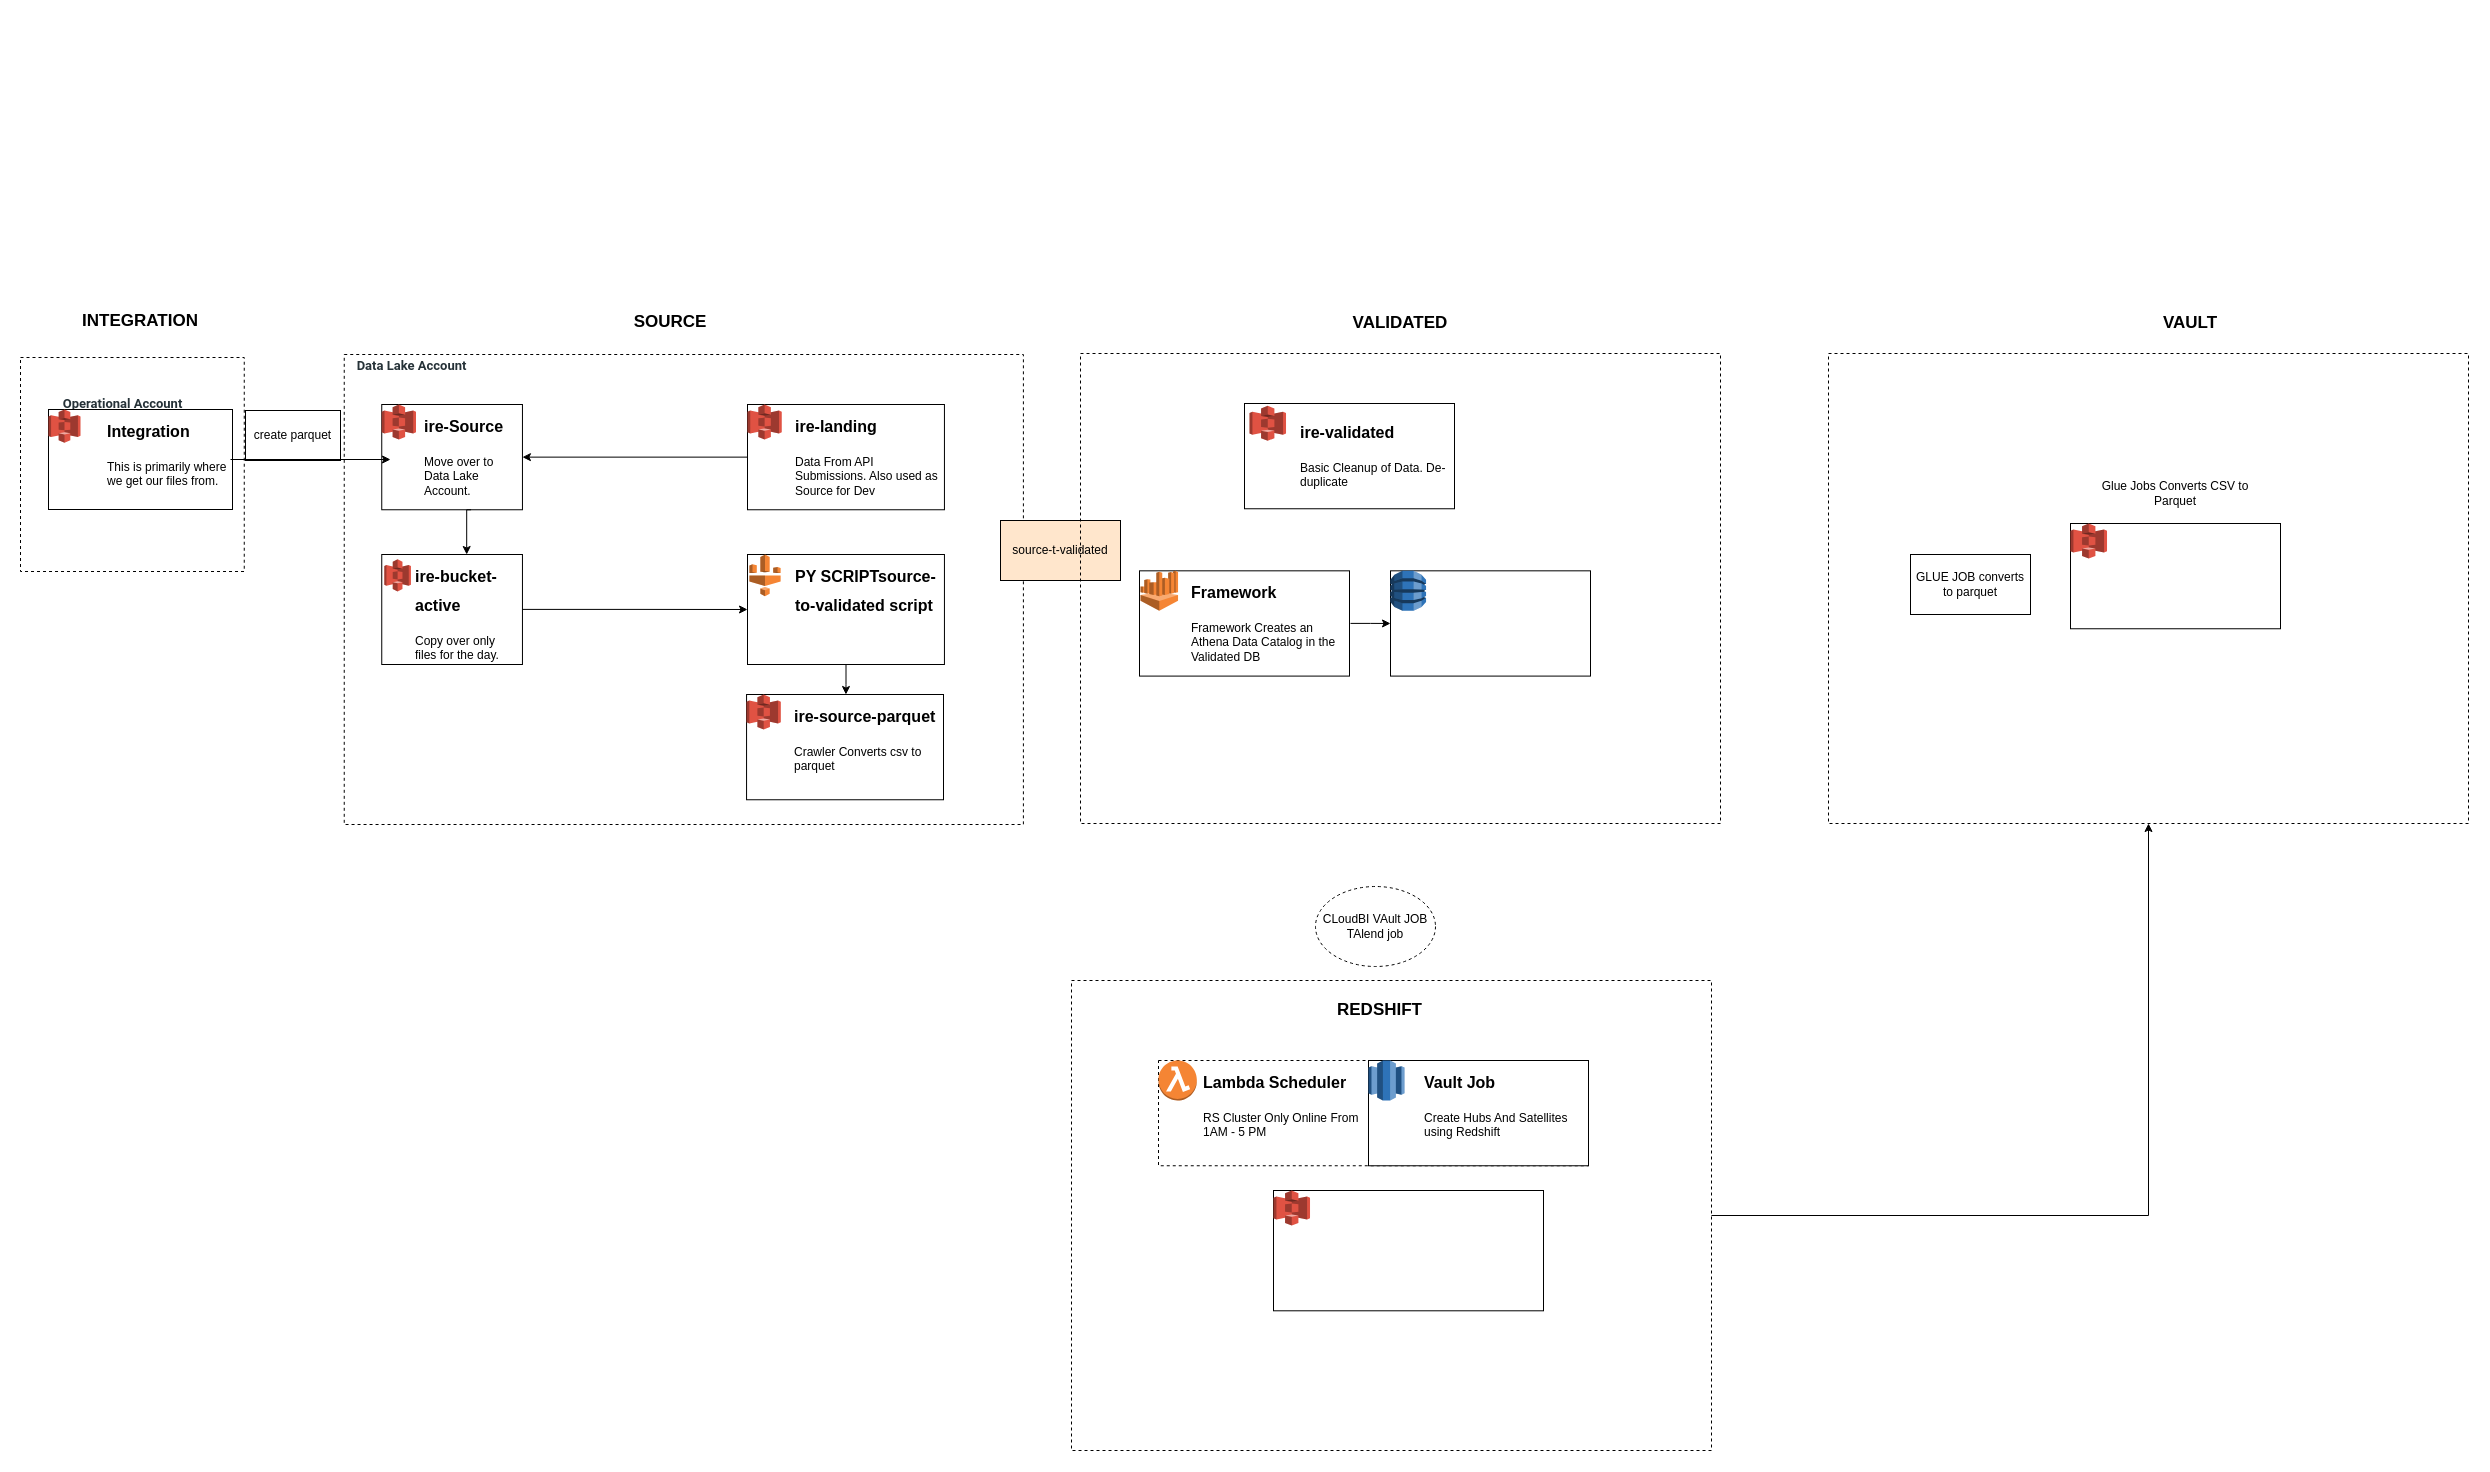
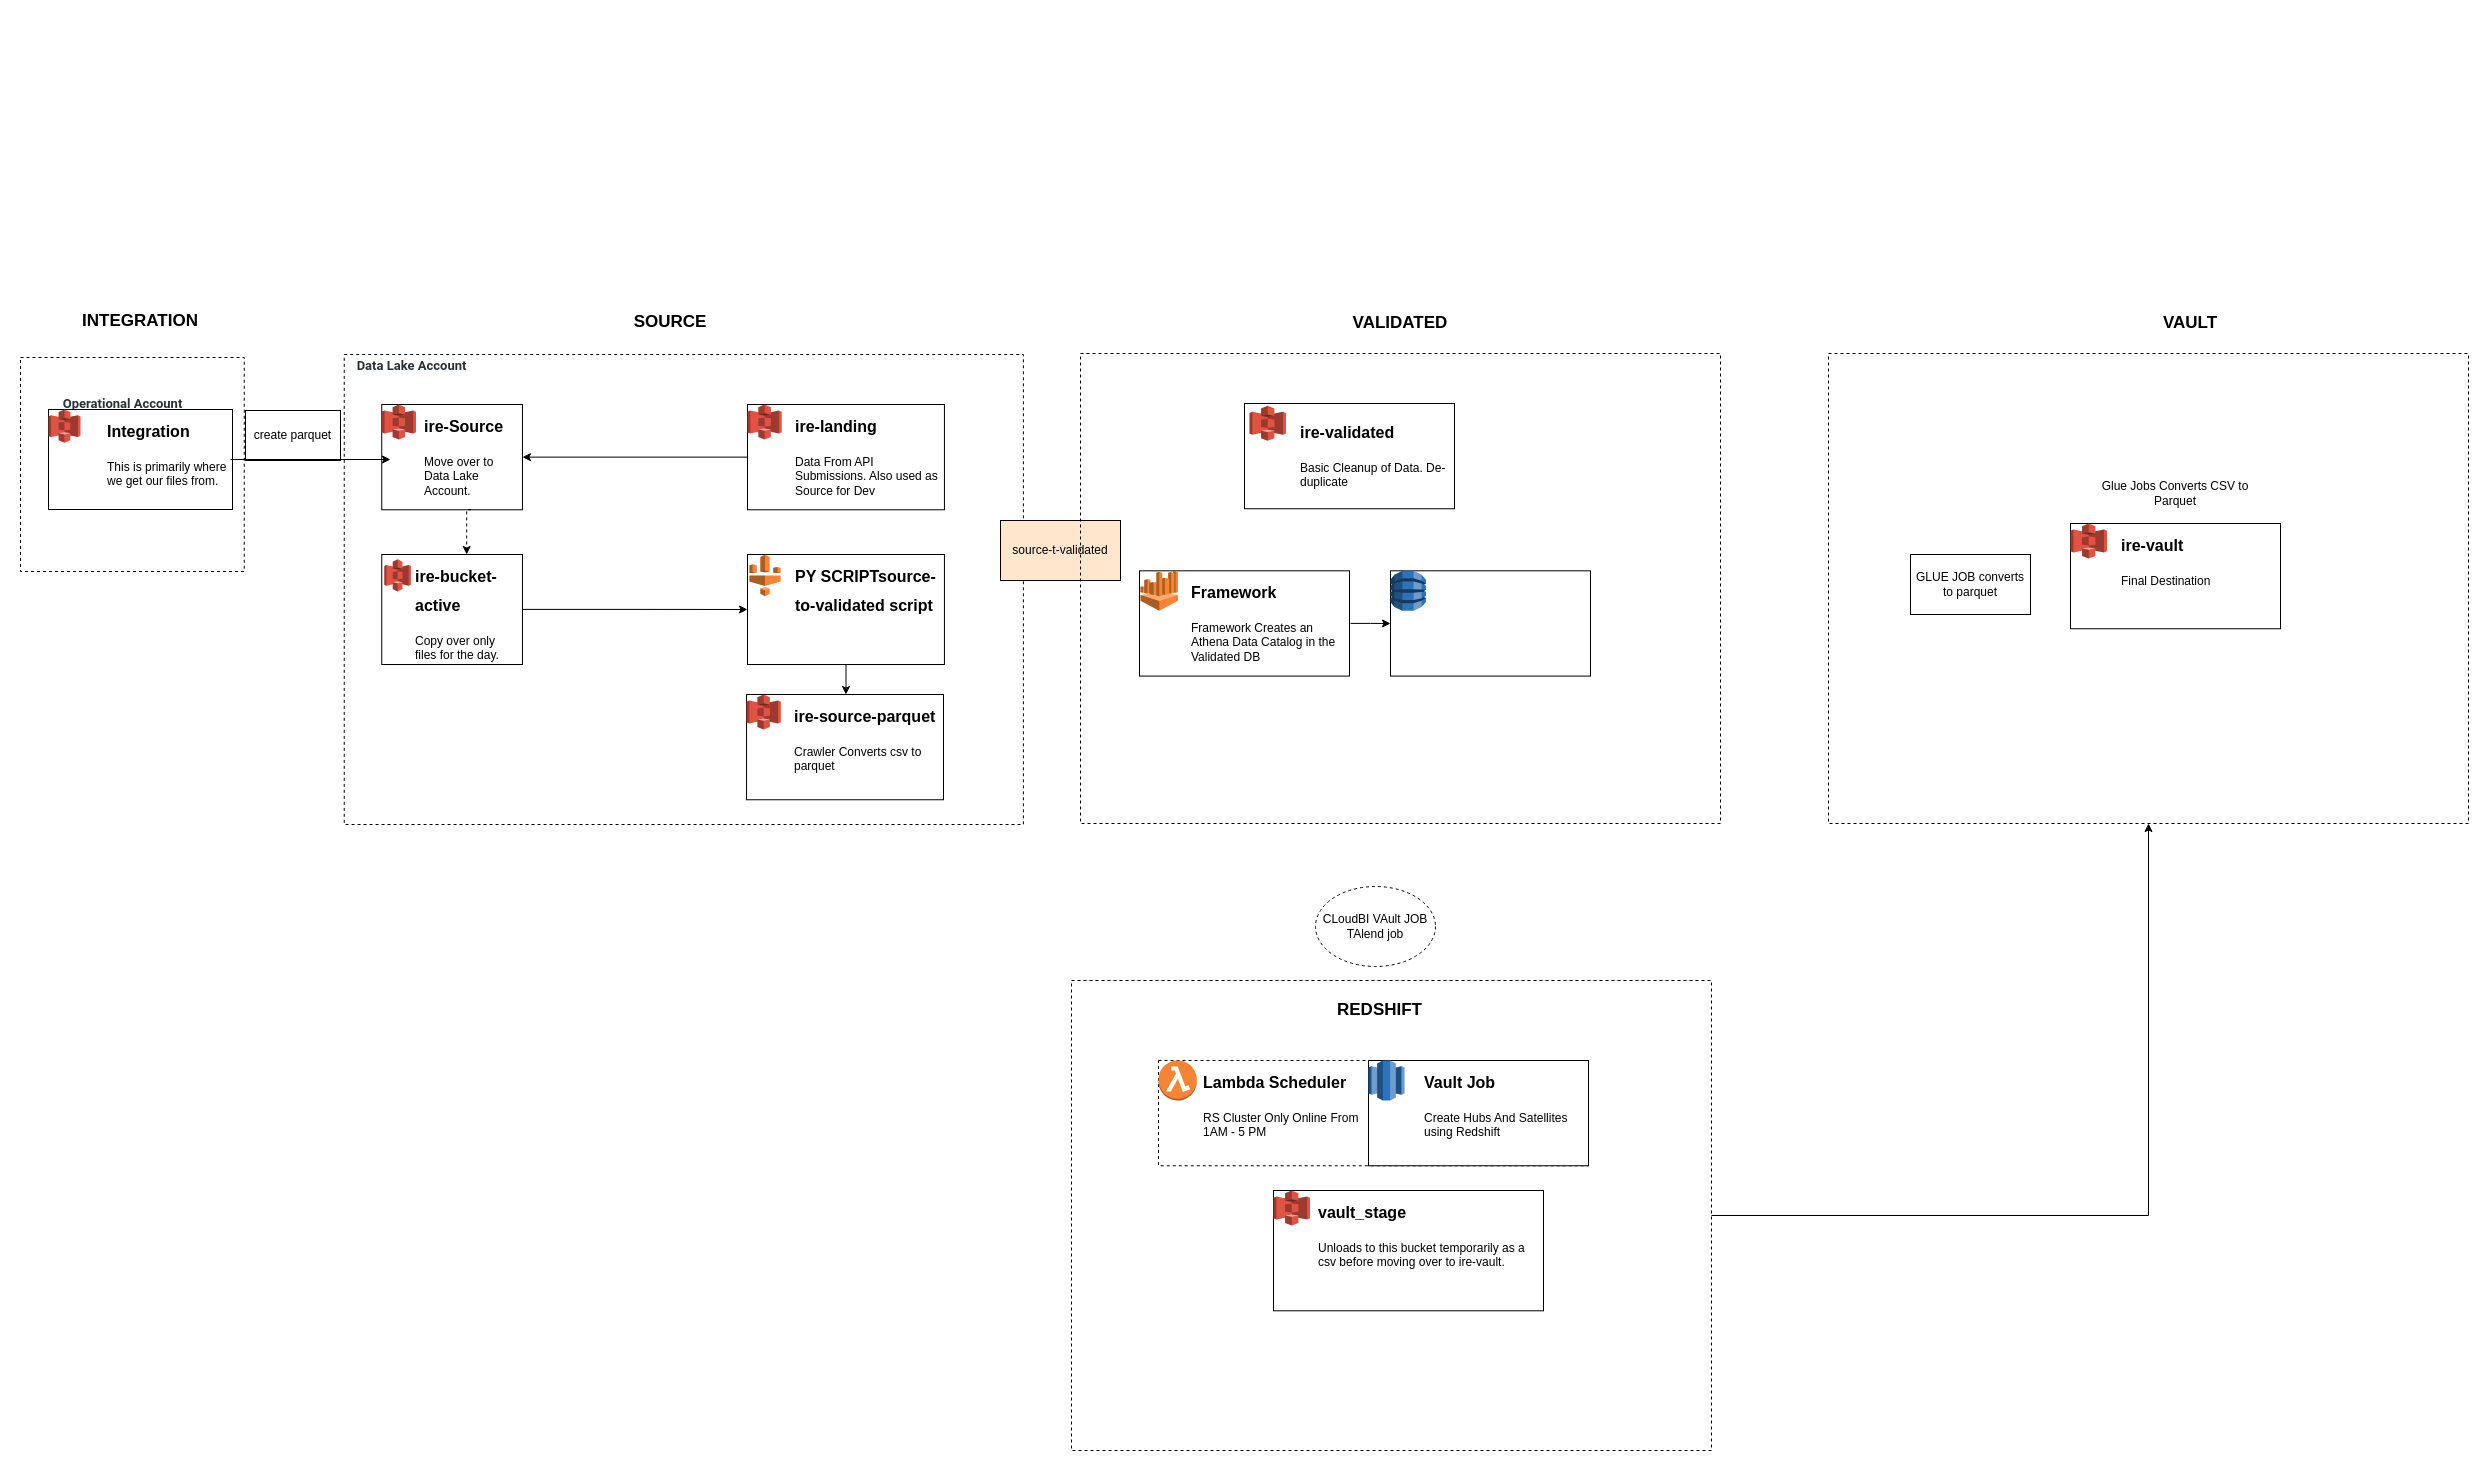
edge "ire-Source Move over to Data Lake Account." -> "ire-bucket-active Copy over only files for the day.": style solid -> dashed
node "ire-vault Final Destination": added
node "vault_stage Unloads to this bucket temporarily as a csv before moving over to ire-vault.": added
